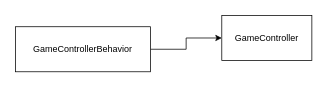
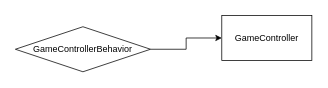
node "GameControllerBehavior": shape rectangle -> diamond
